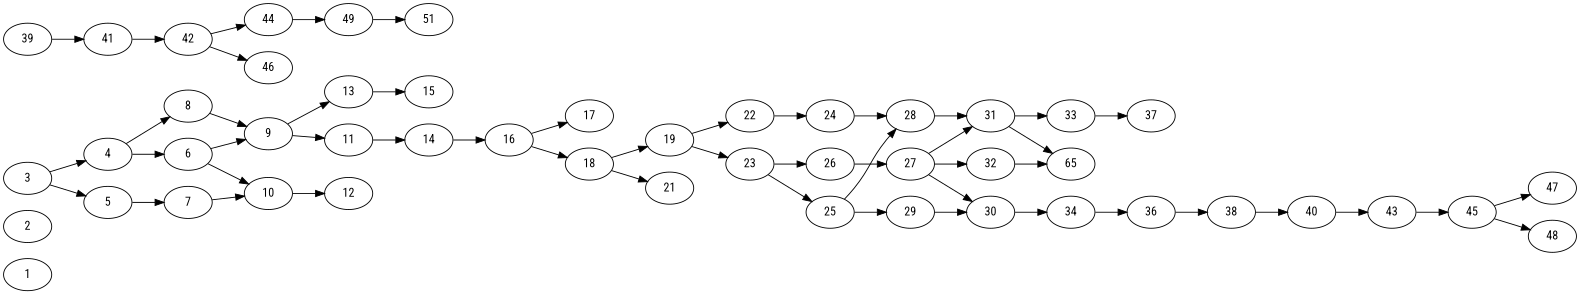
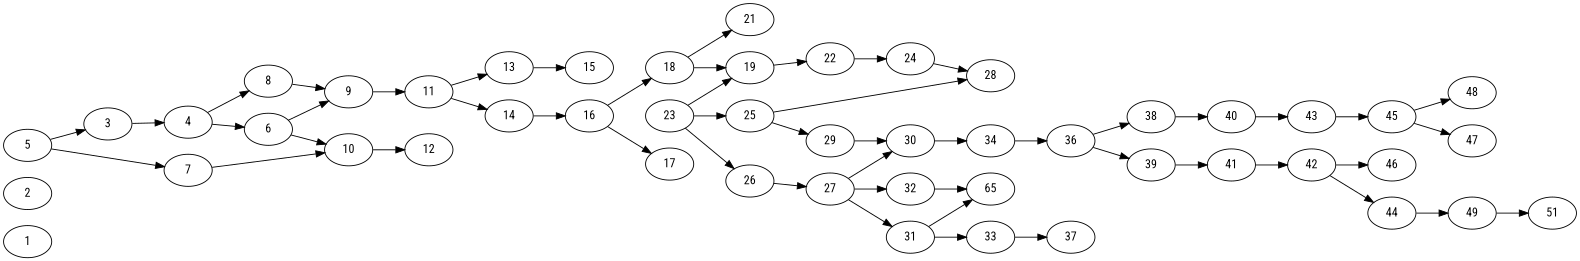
edge "9" -> "13": now "11" -> "13"
edge "28" -> "31": removed
edge "19" -> "23": reversed
edge "36" -> "39": added
edge "3" -> "5": reversed
